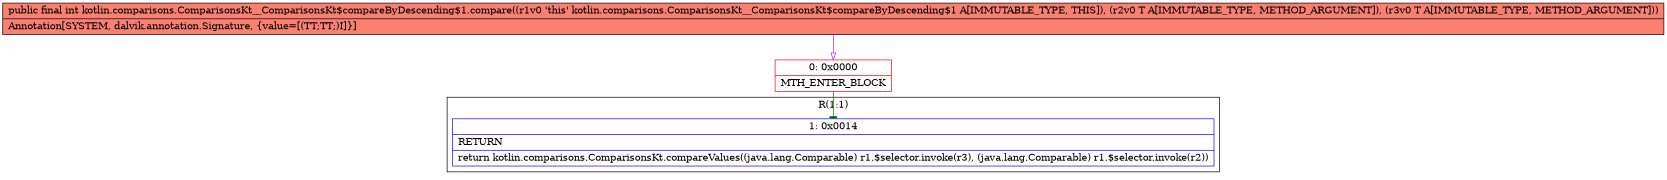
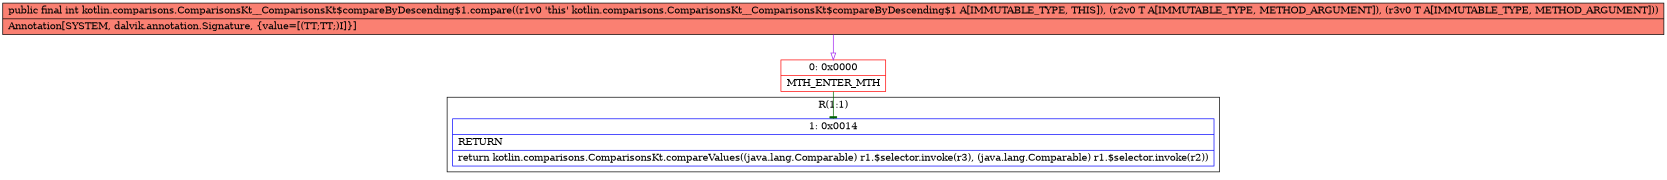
node "0: 0x0000": text "MTH_ENTER_BLOCK" -> "MTH_ENTER_MTH"
